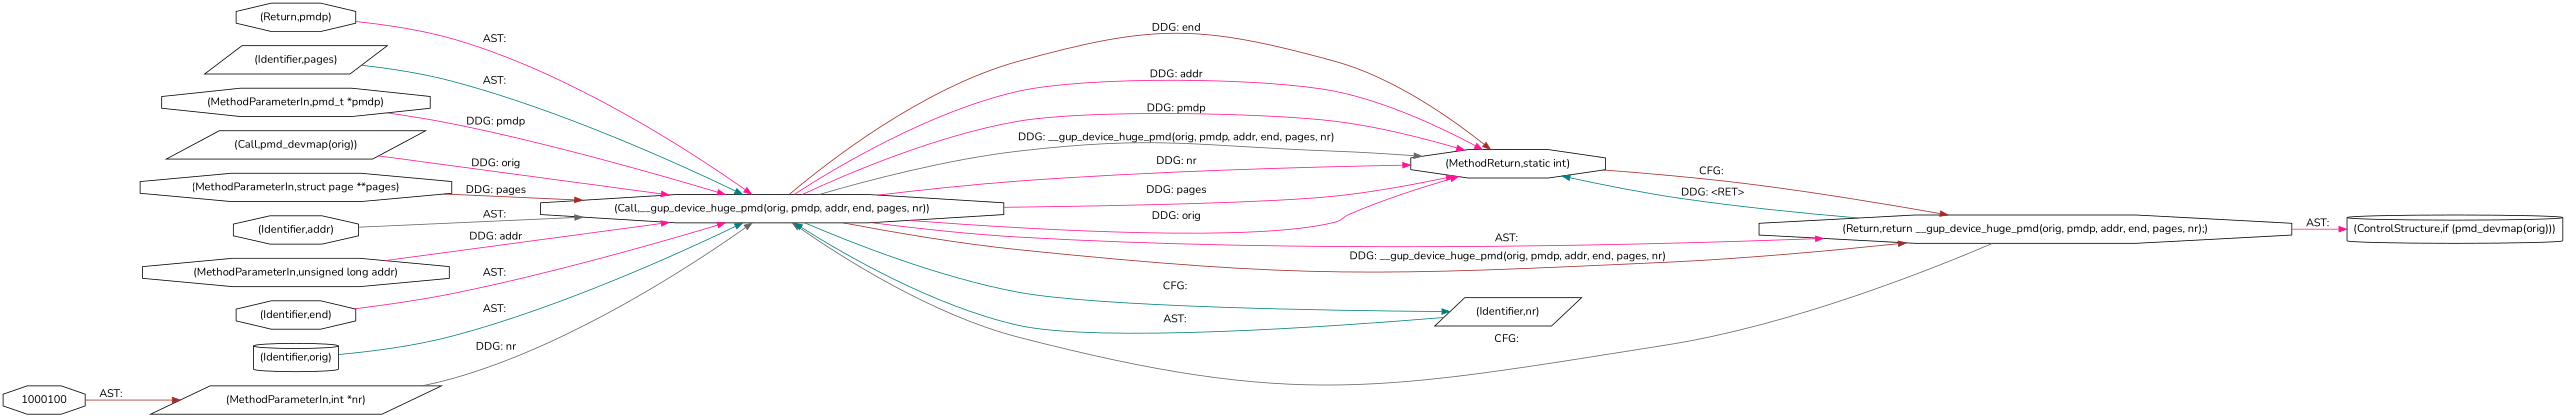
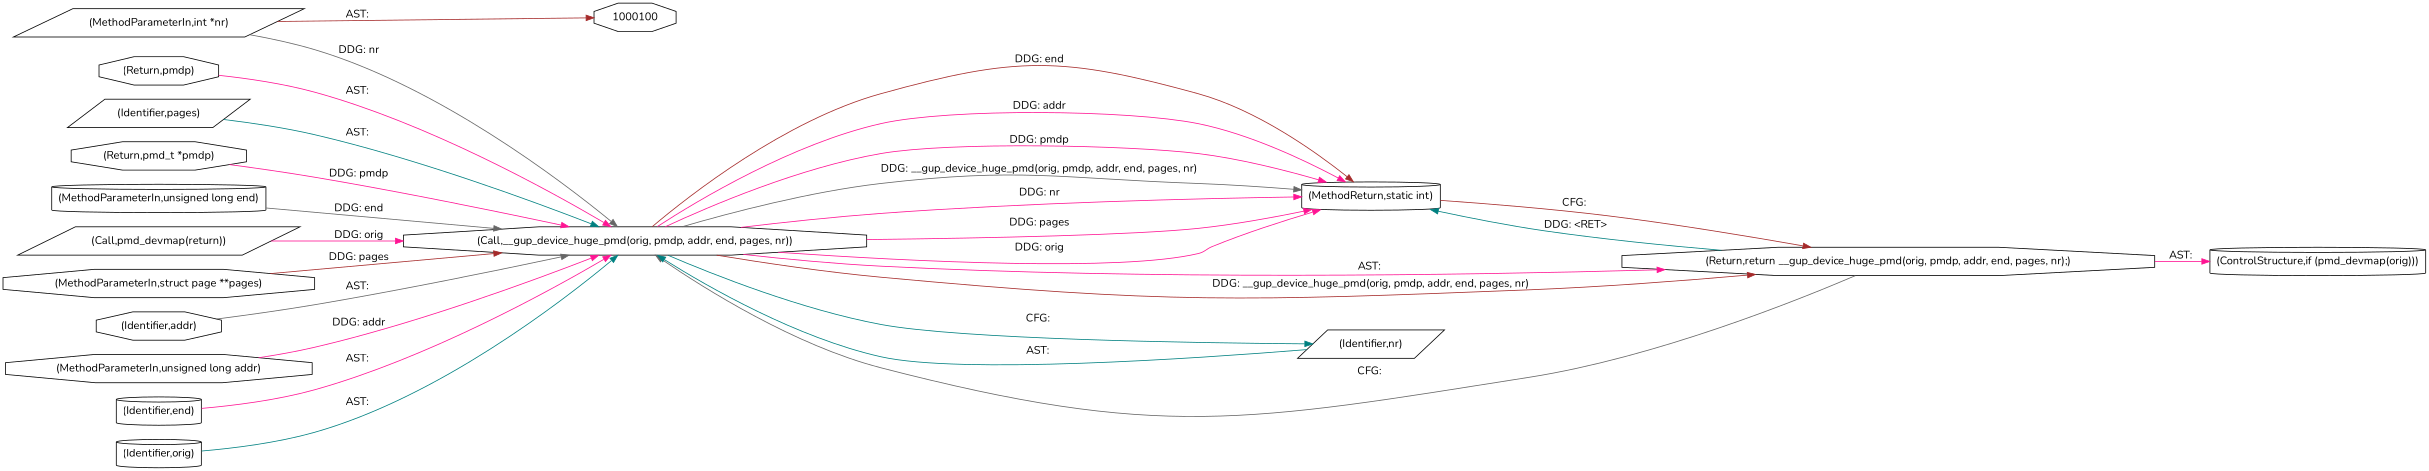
node "(MethodParameterIn,pmd_t *pmdp)": label "(MethodParameterIn,pmd_t *pmdp)" -> "(Return,pmd_t *pmdp)"
node "(Call,pmd_devmap(orig))": label "(Call,pmd_devmap(orig))" -> "(Call,pmd_devmap(return))"
node "(MethodReturn,static int)": shape octagon -> cylinder
node "(MethodParameterIn,unsigned long end)": added
node "(Identifier,end)": shape octagon -> cylinder
edge "1000100" -> "(MethodParameterIn,int *nr)": reversed
